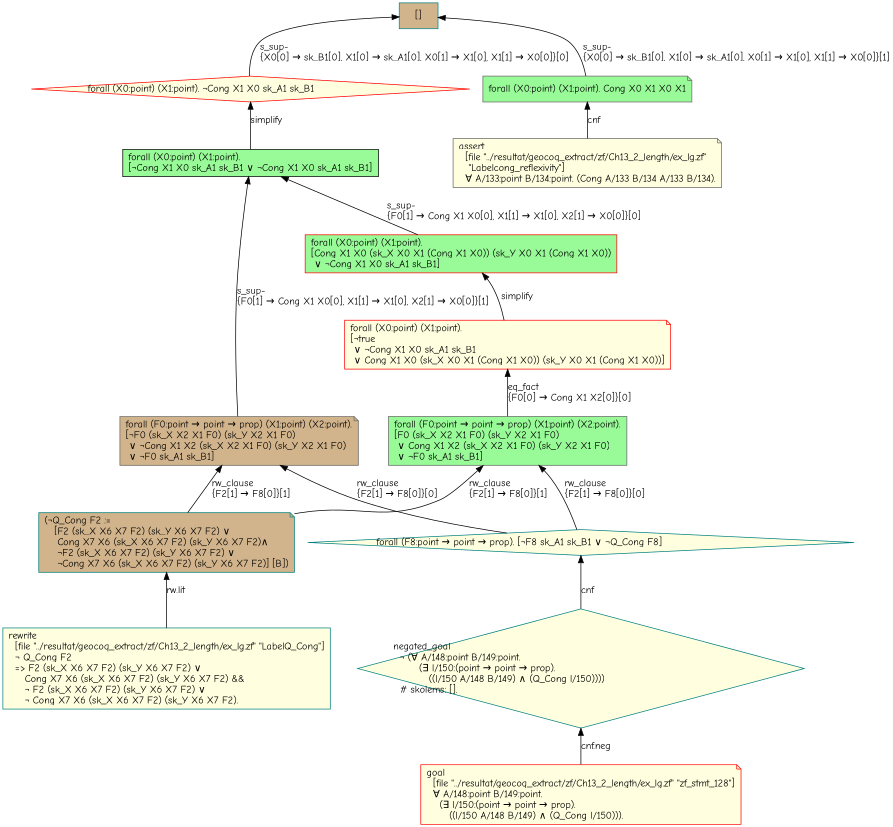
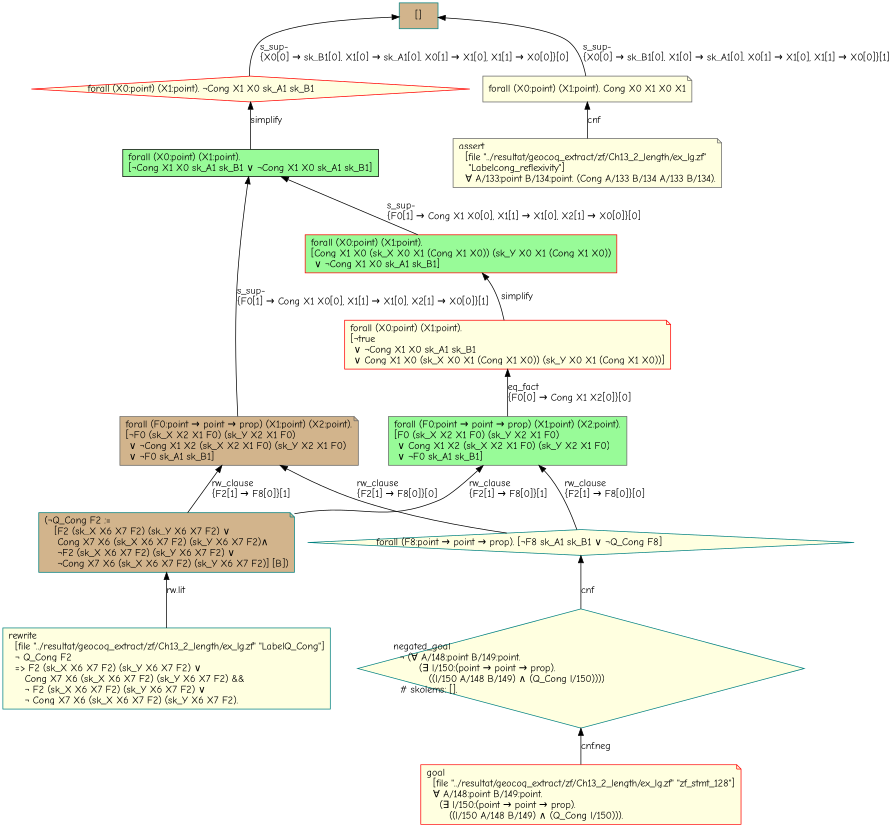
node "forall (X0:point) (X1:point). Cong X0 X1 X0 X1": fillcolor palegreen -> lightyellow
